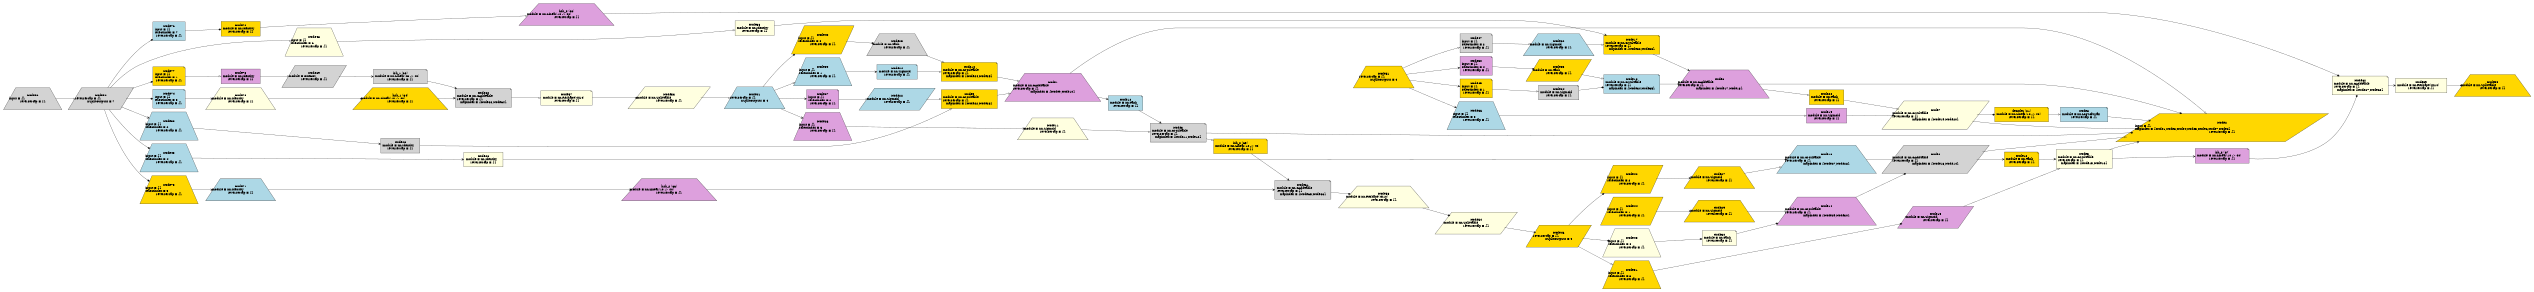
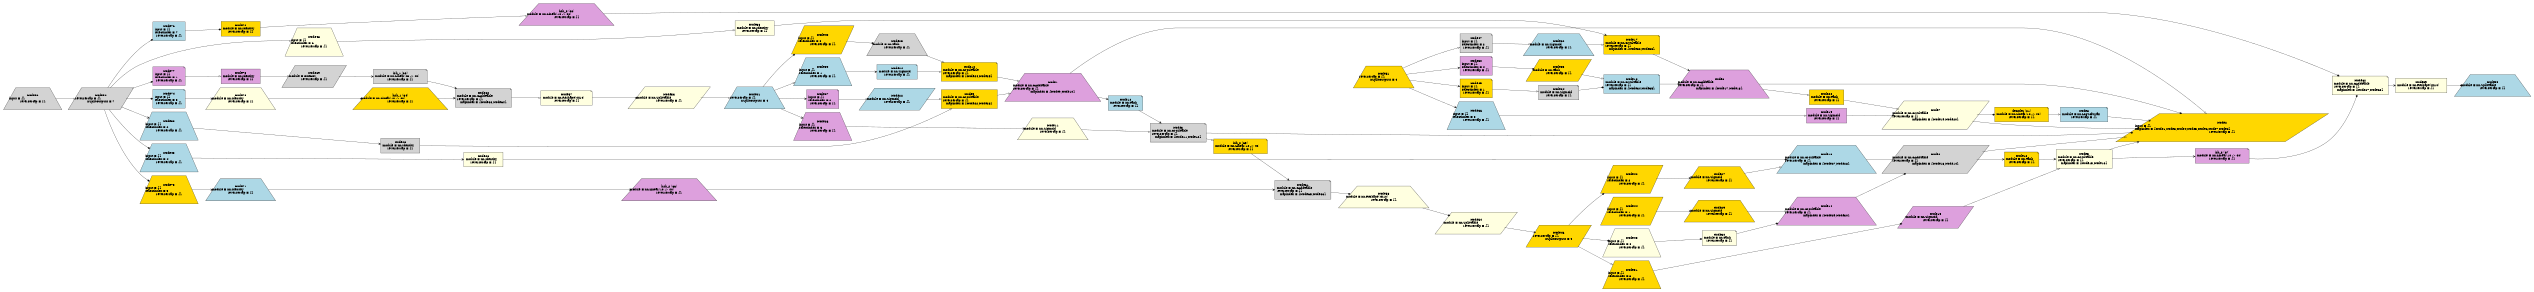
node "Node77 input = {} selectindex = 1 reverseMap = {}": fillcolor gold -> plum
node "Node55 module = nn.SplitTable reverseMap = {}": fillcolor gold -> lightblue
